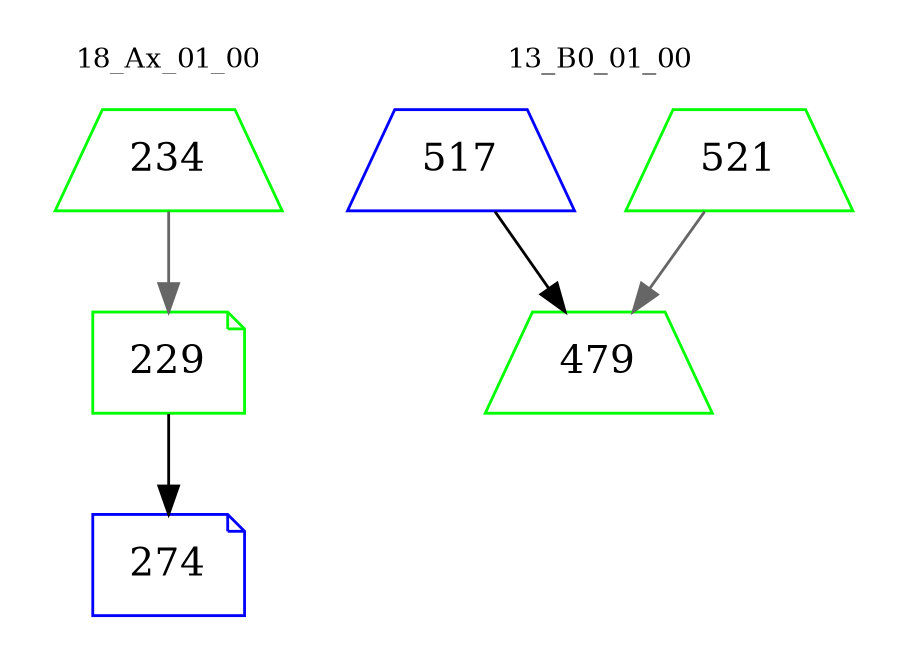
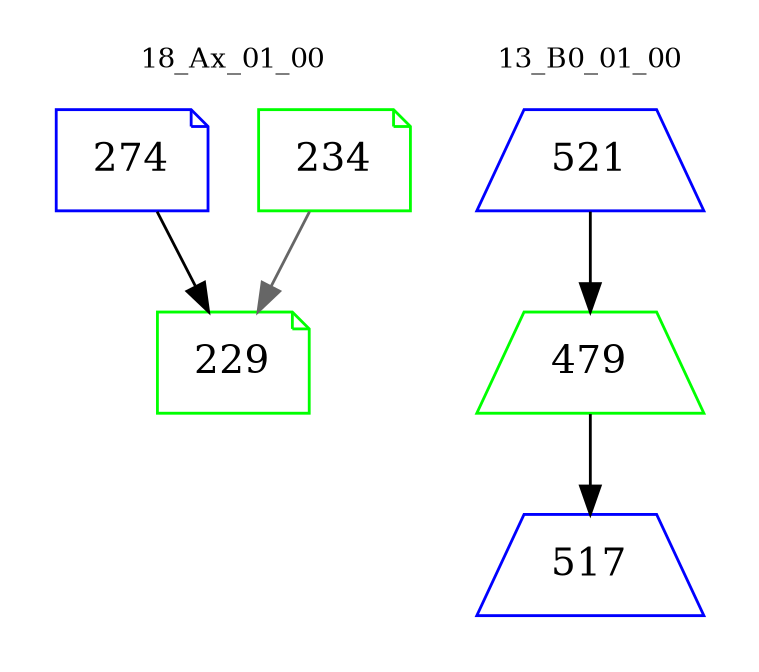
node "234": shape trapezium -> note
node "521": color green -> blue
edge "517" -> "479": reversed
edge "521" -> "479": color gray40 -> black
edge "229" -> "274": reversed
